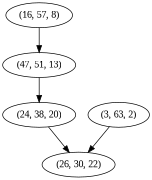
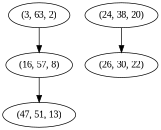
edge "(47, 51, 13)" -> "(24, 38, 20)": removed
edge "(3, 63, 2)" -> "(26, 30, 22)": now "(3, 63, 2)" -> "(16, 57, 8)"
